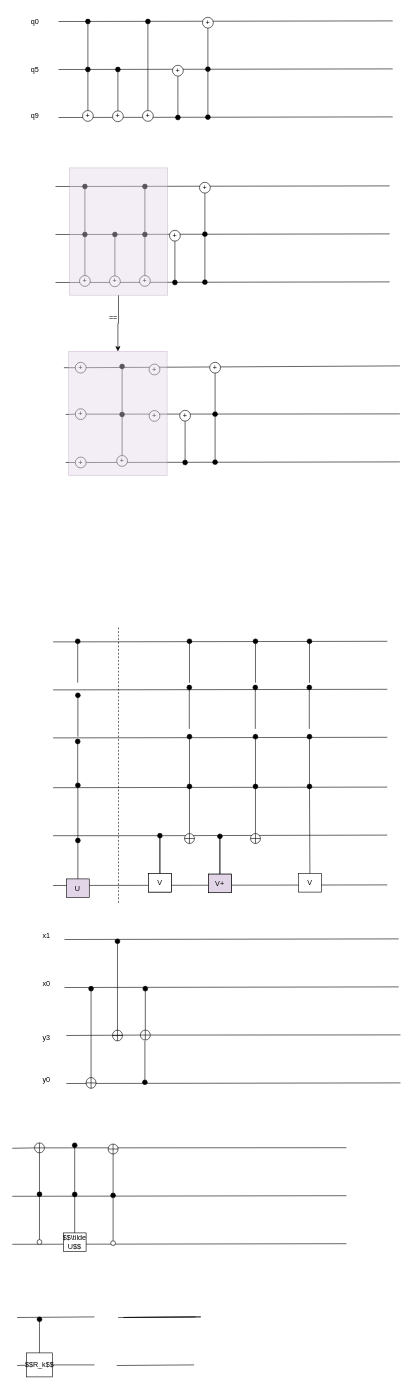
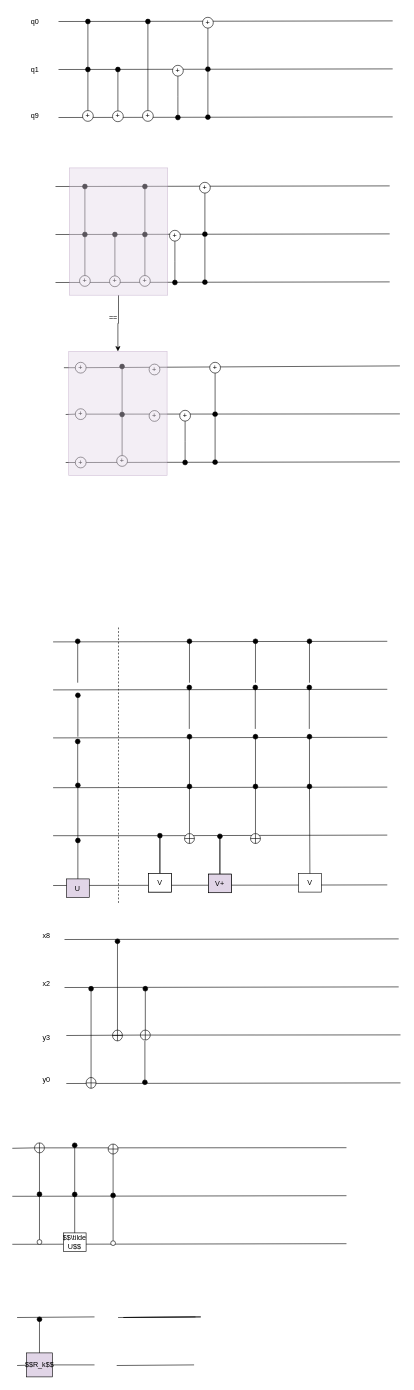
node "q5": label "q5" -> "q1"
node "x1": label "x1" -> "x8"
node "x0": label "x0" -> "x2"
node "$$R_k$$": fillcolor #ffffff -> #e1d5e7
